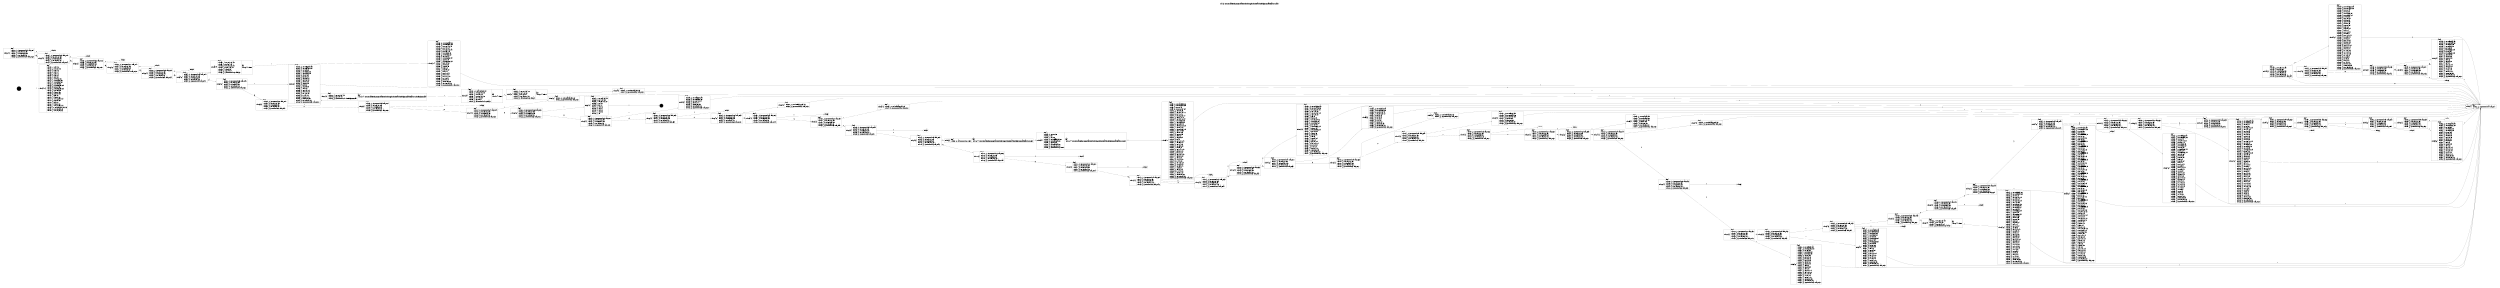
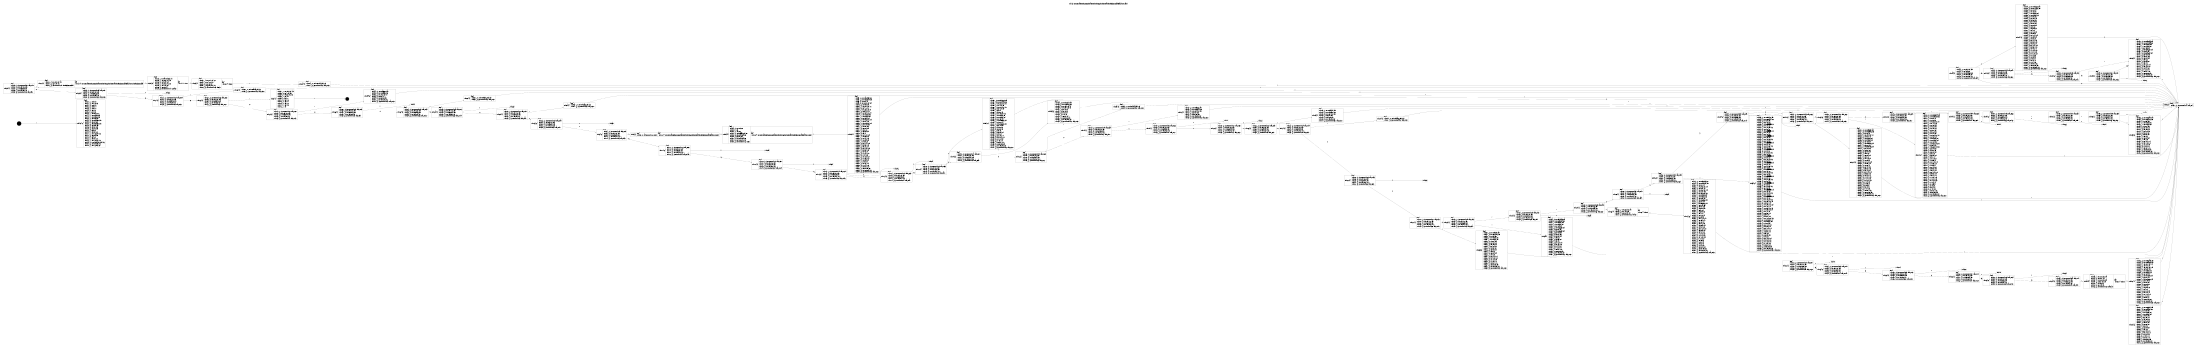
node "0x402256": added
node "0x4015c0 [28]": removed
